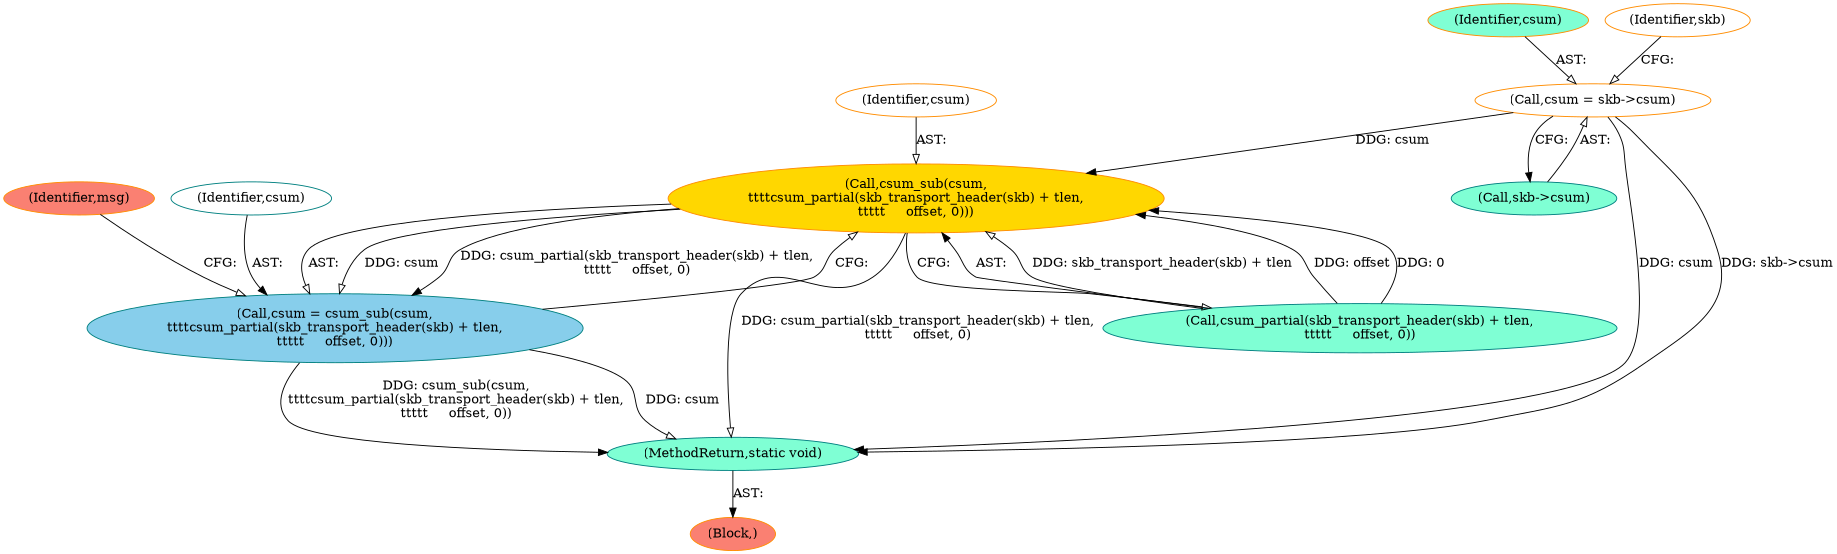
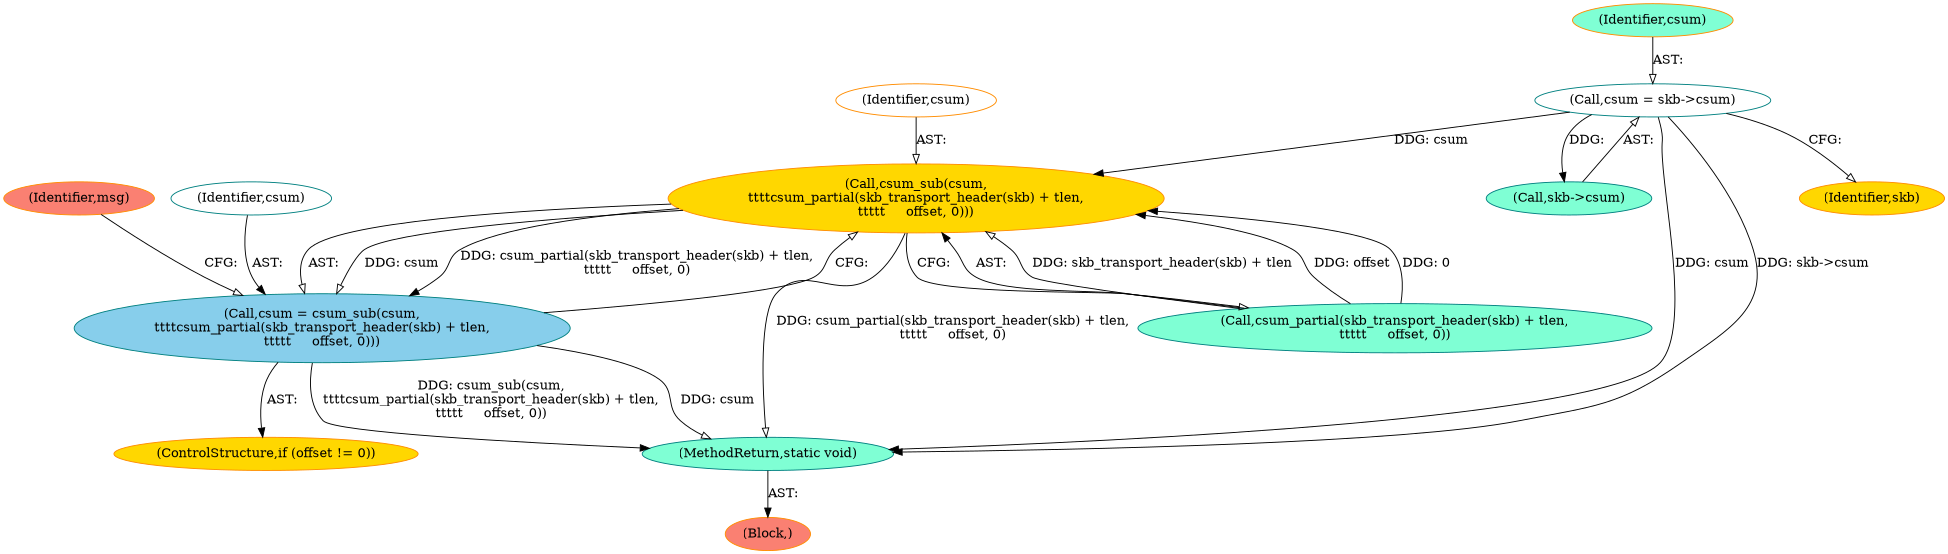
node "(Identifier,skb)": fillcolor white -> gold
edge "(Identifier,skb)" -> "(Call,csum = skb->csum)": reversed
node "(Call,csum = skb->csum)": color darkorange -> teal
edge "(Call,csum = skb->csum)" -> "(Call,skb->csum)": label "CFG: " -> "DDG: "
node "(ControlStructure,if (offset != 0))": added
